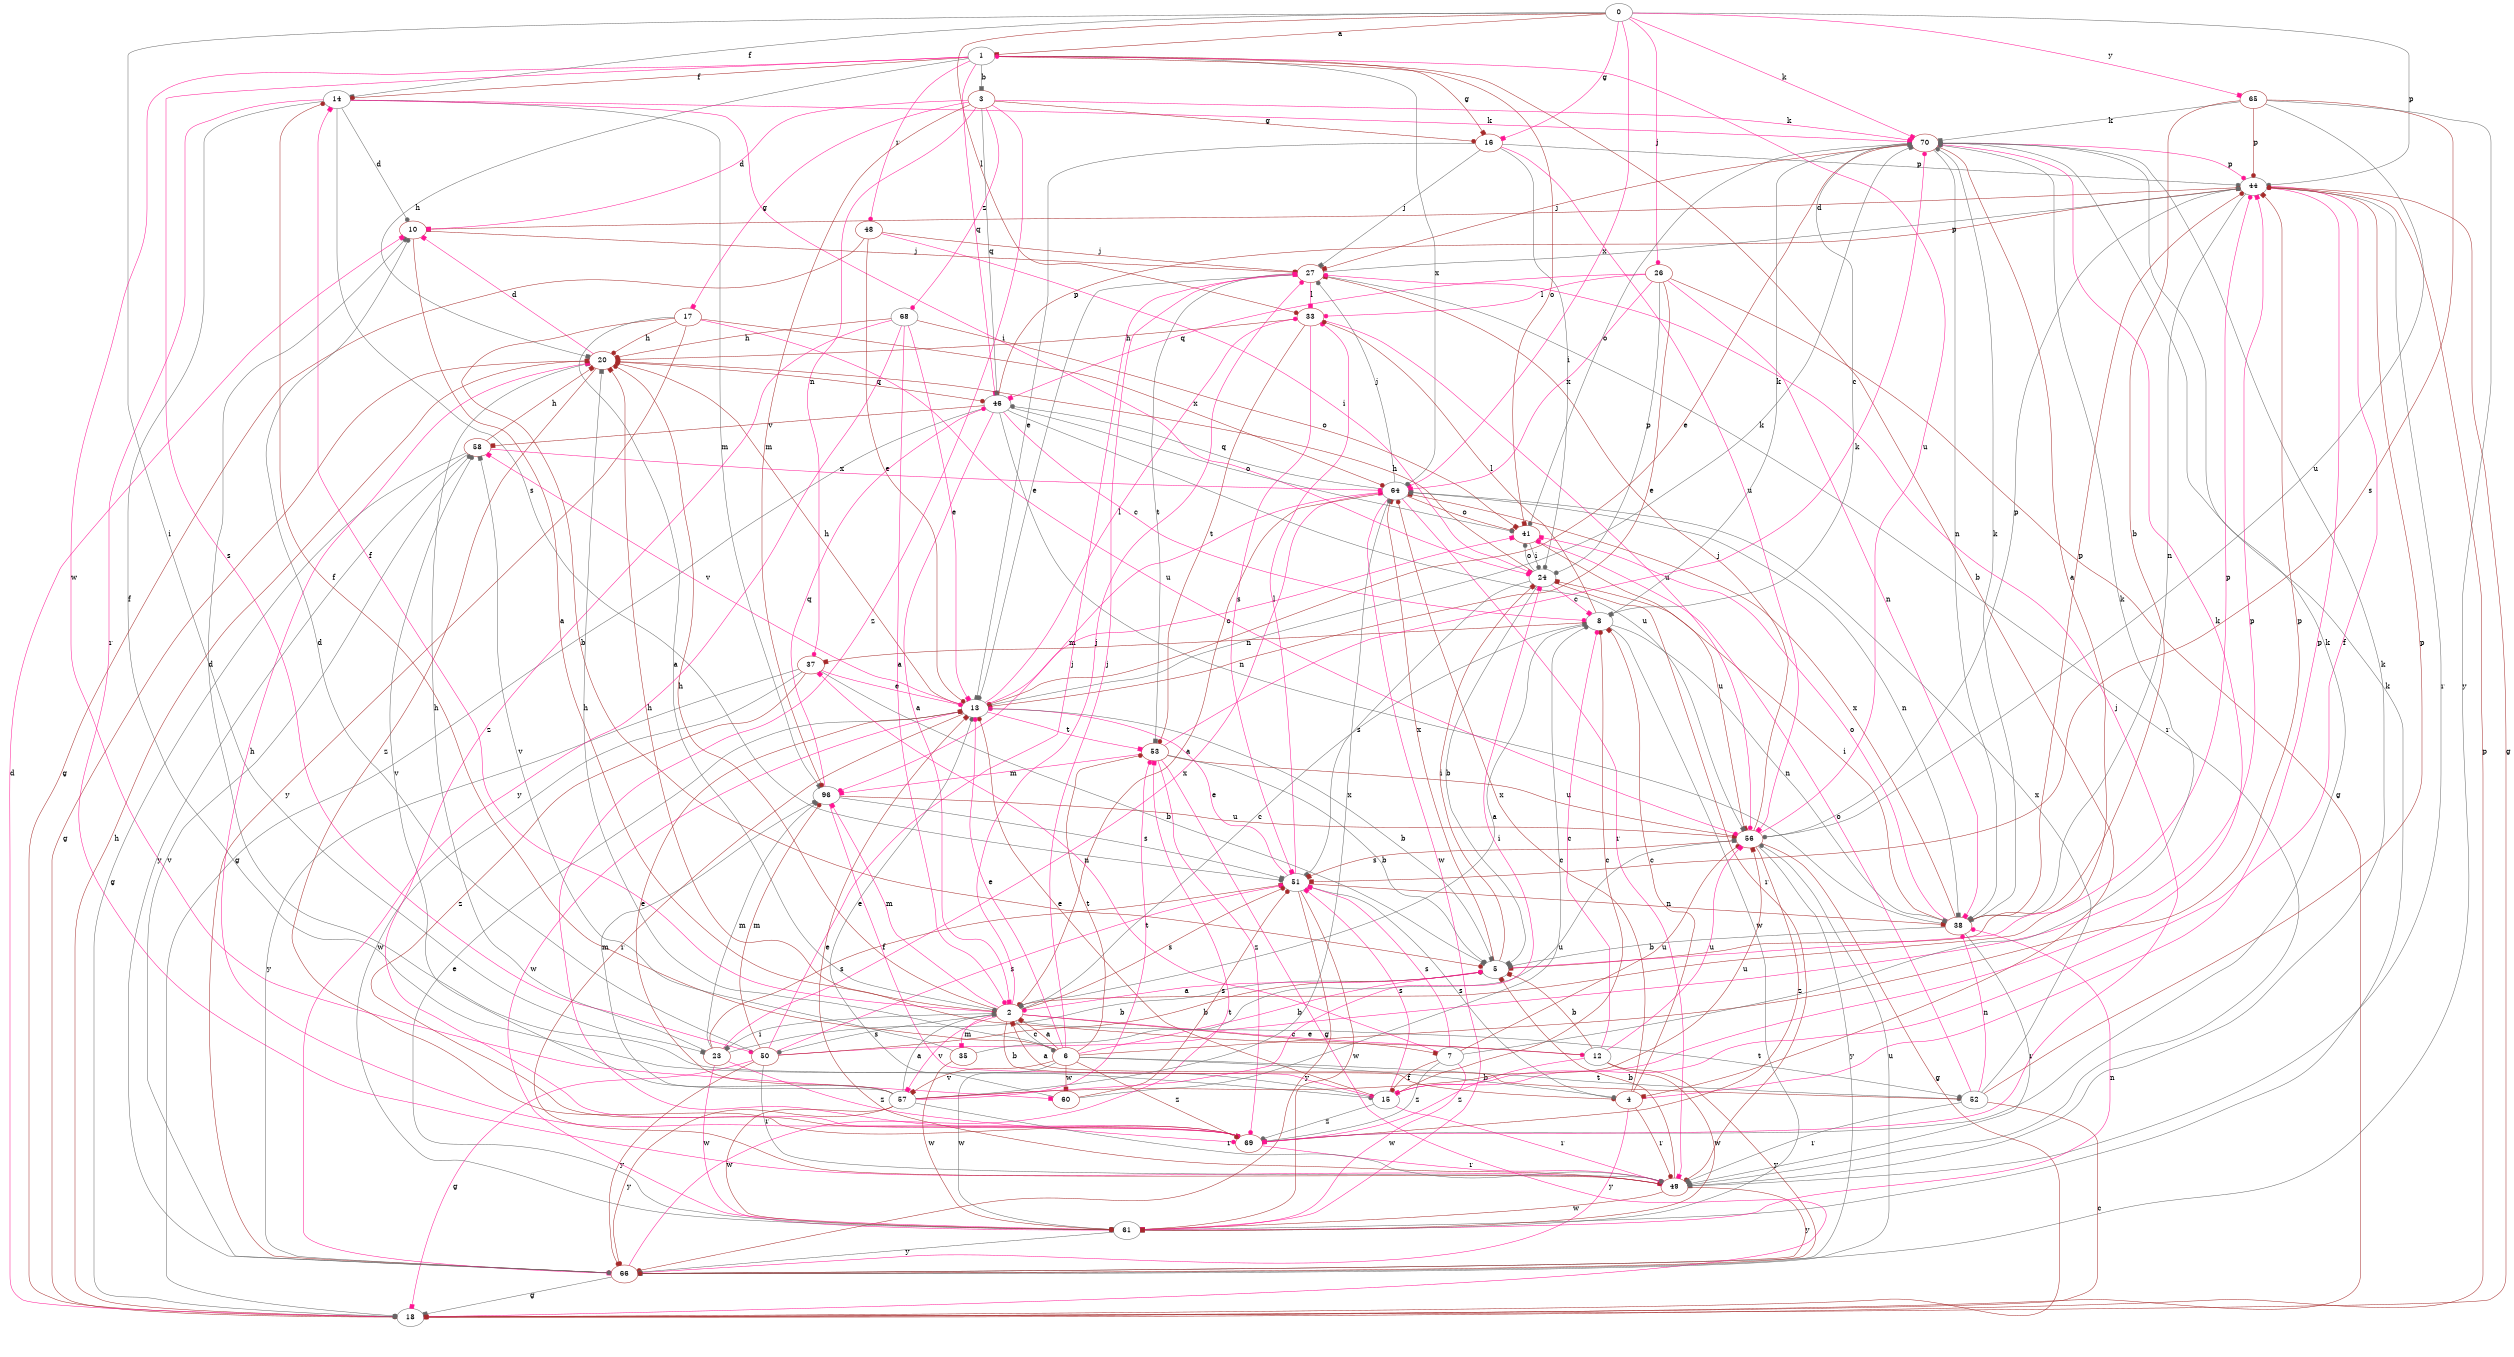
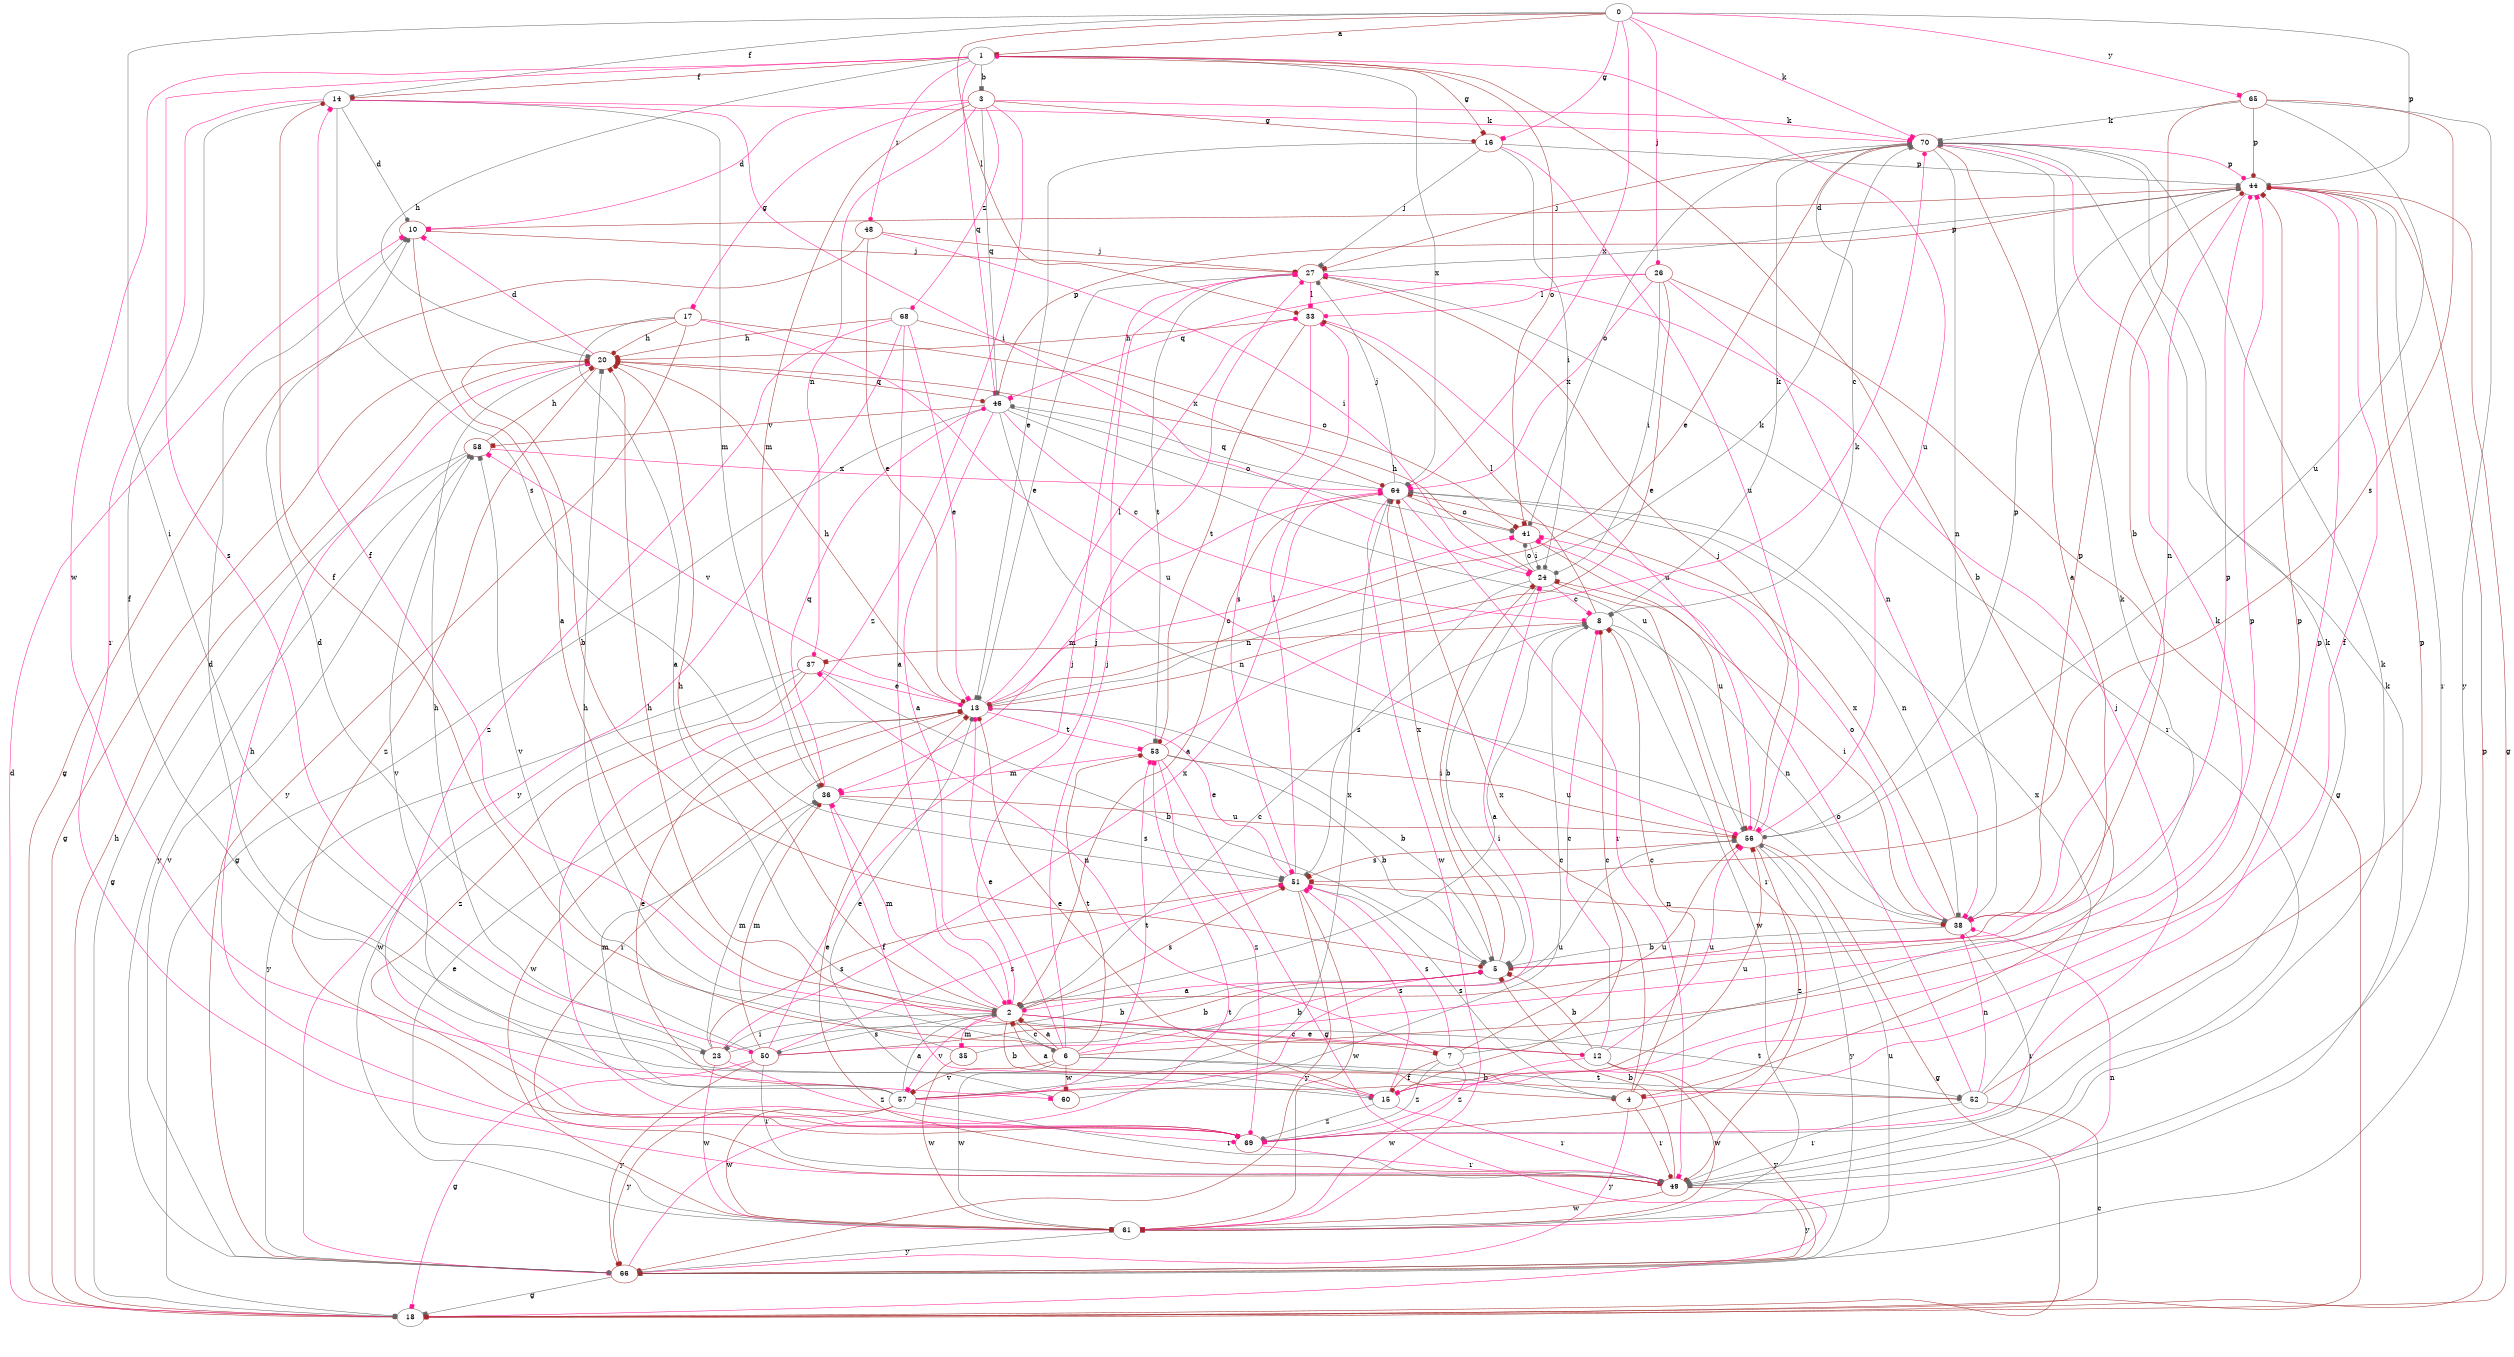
edge "26" -> "24": label "p" -> "i"
edge "38" -> "70": removed, label "k"
edge "44" -> "38": color gray40 -> deeppink
node "96": label "96" -> "36"
edge "60" -> "51": removed, label "s"
edge "13" -> "61": color deeppink -> brown
edge "6" -> "69": removed, label "z"
